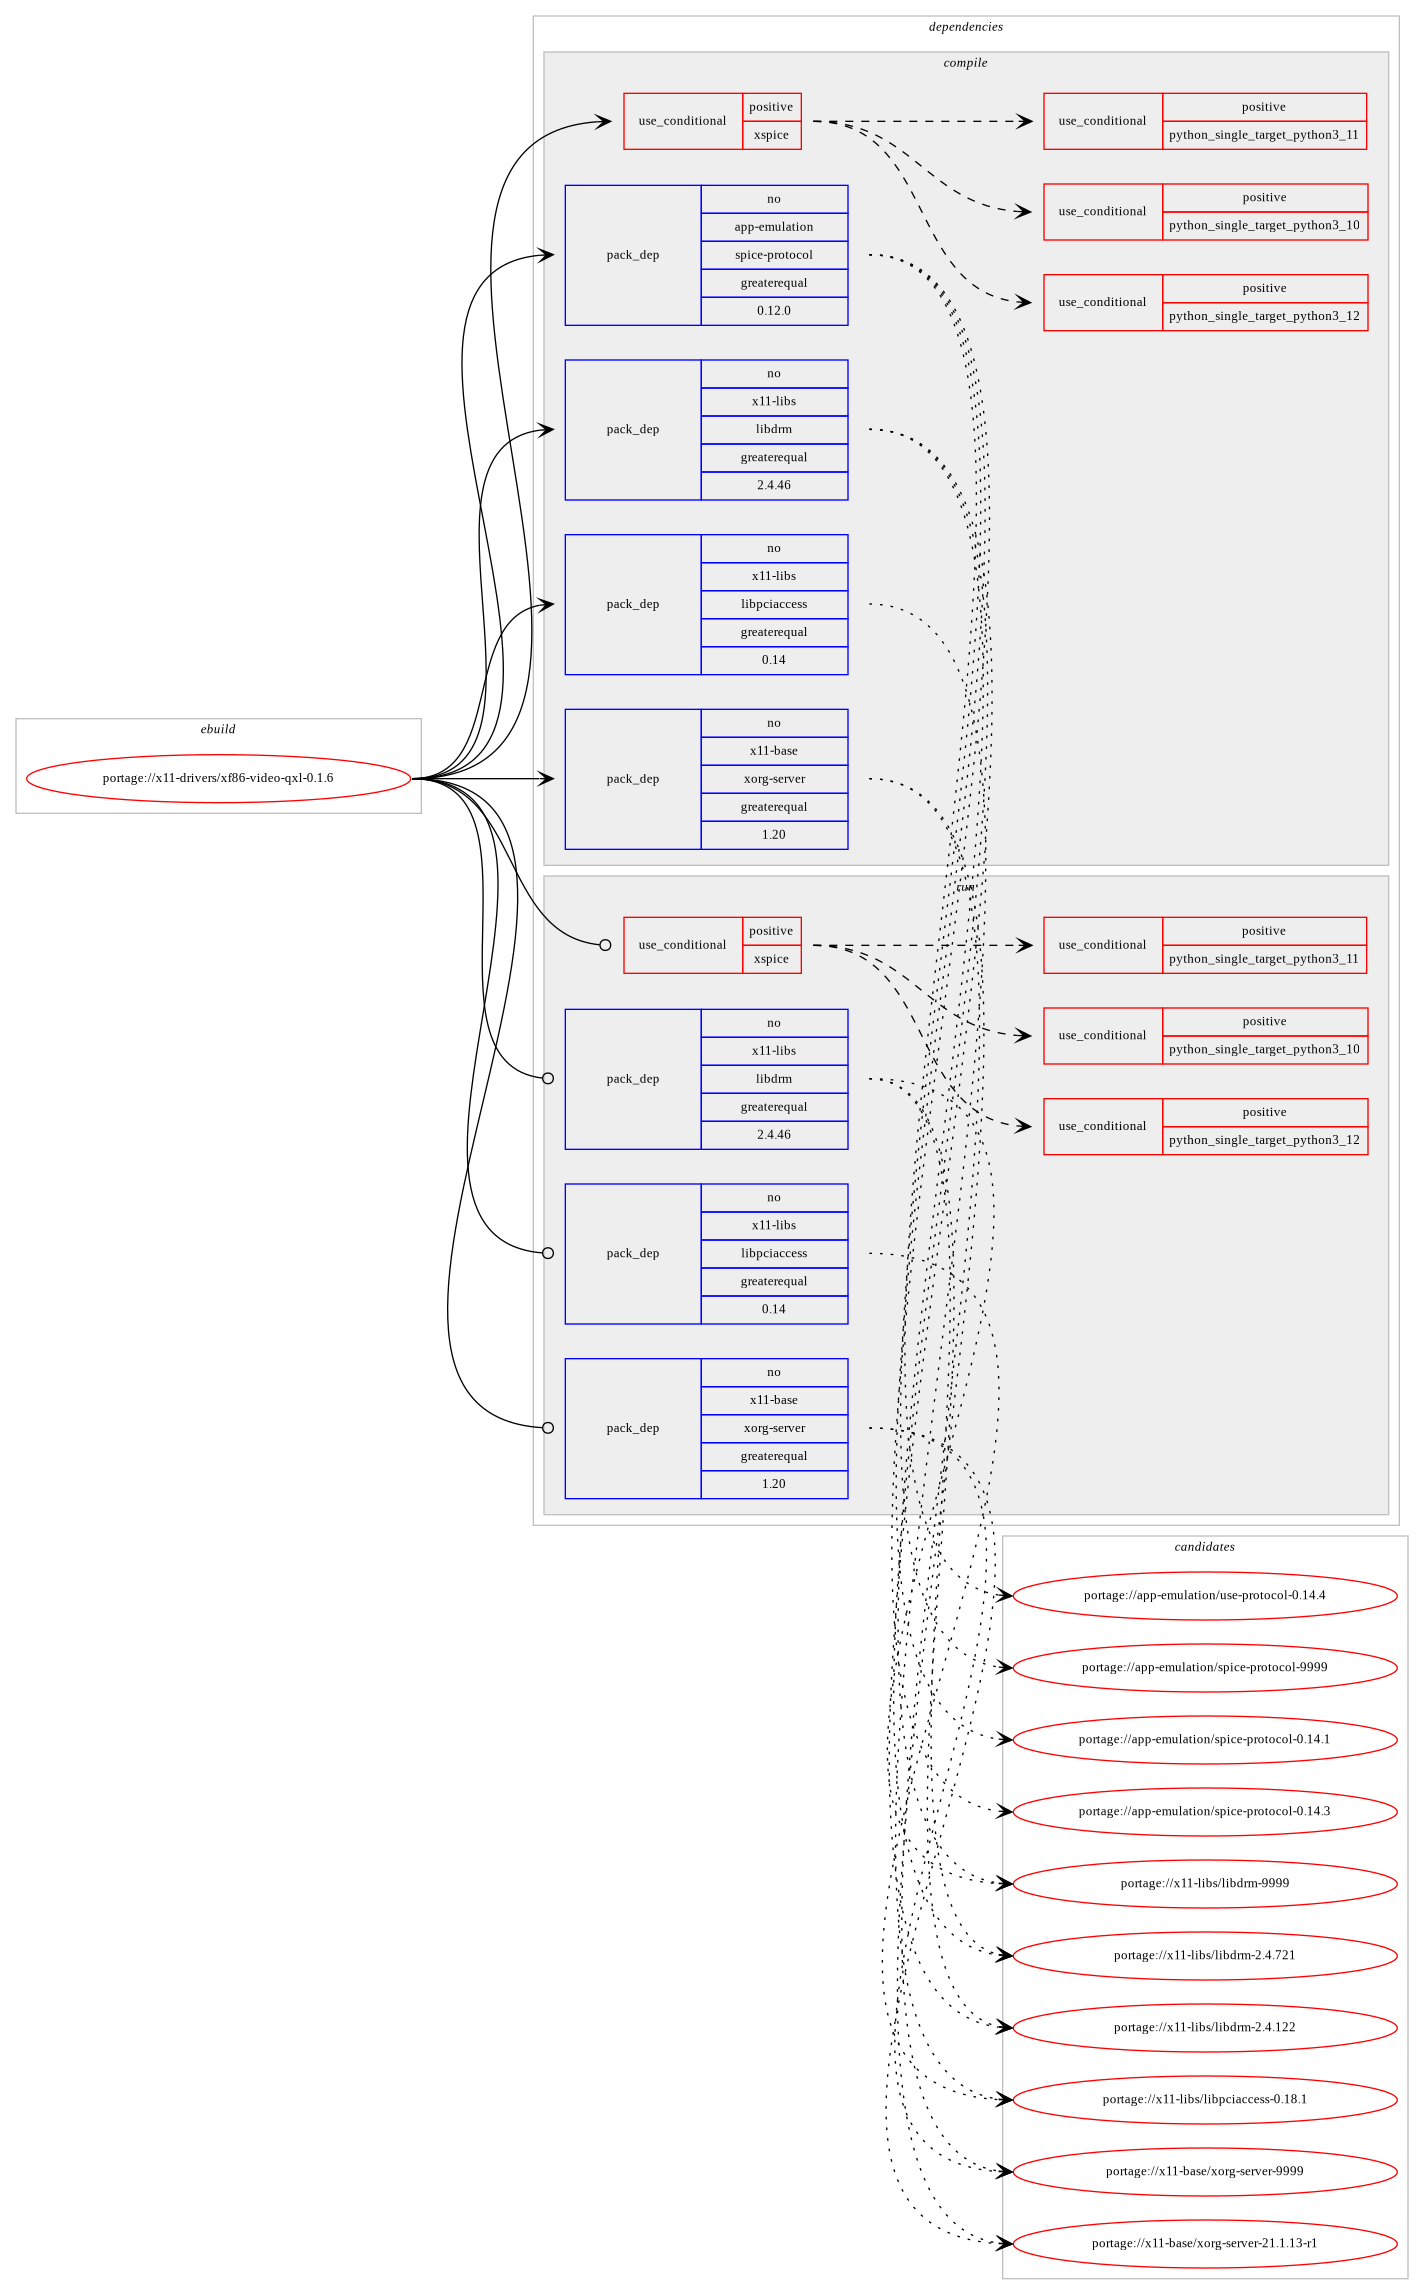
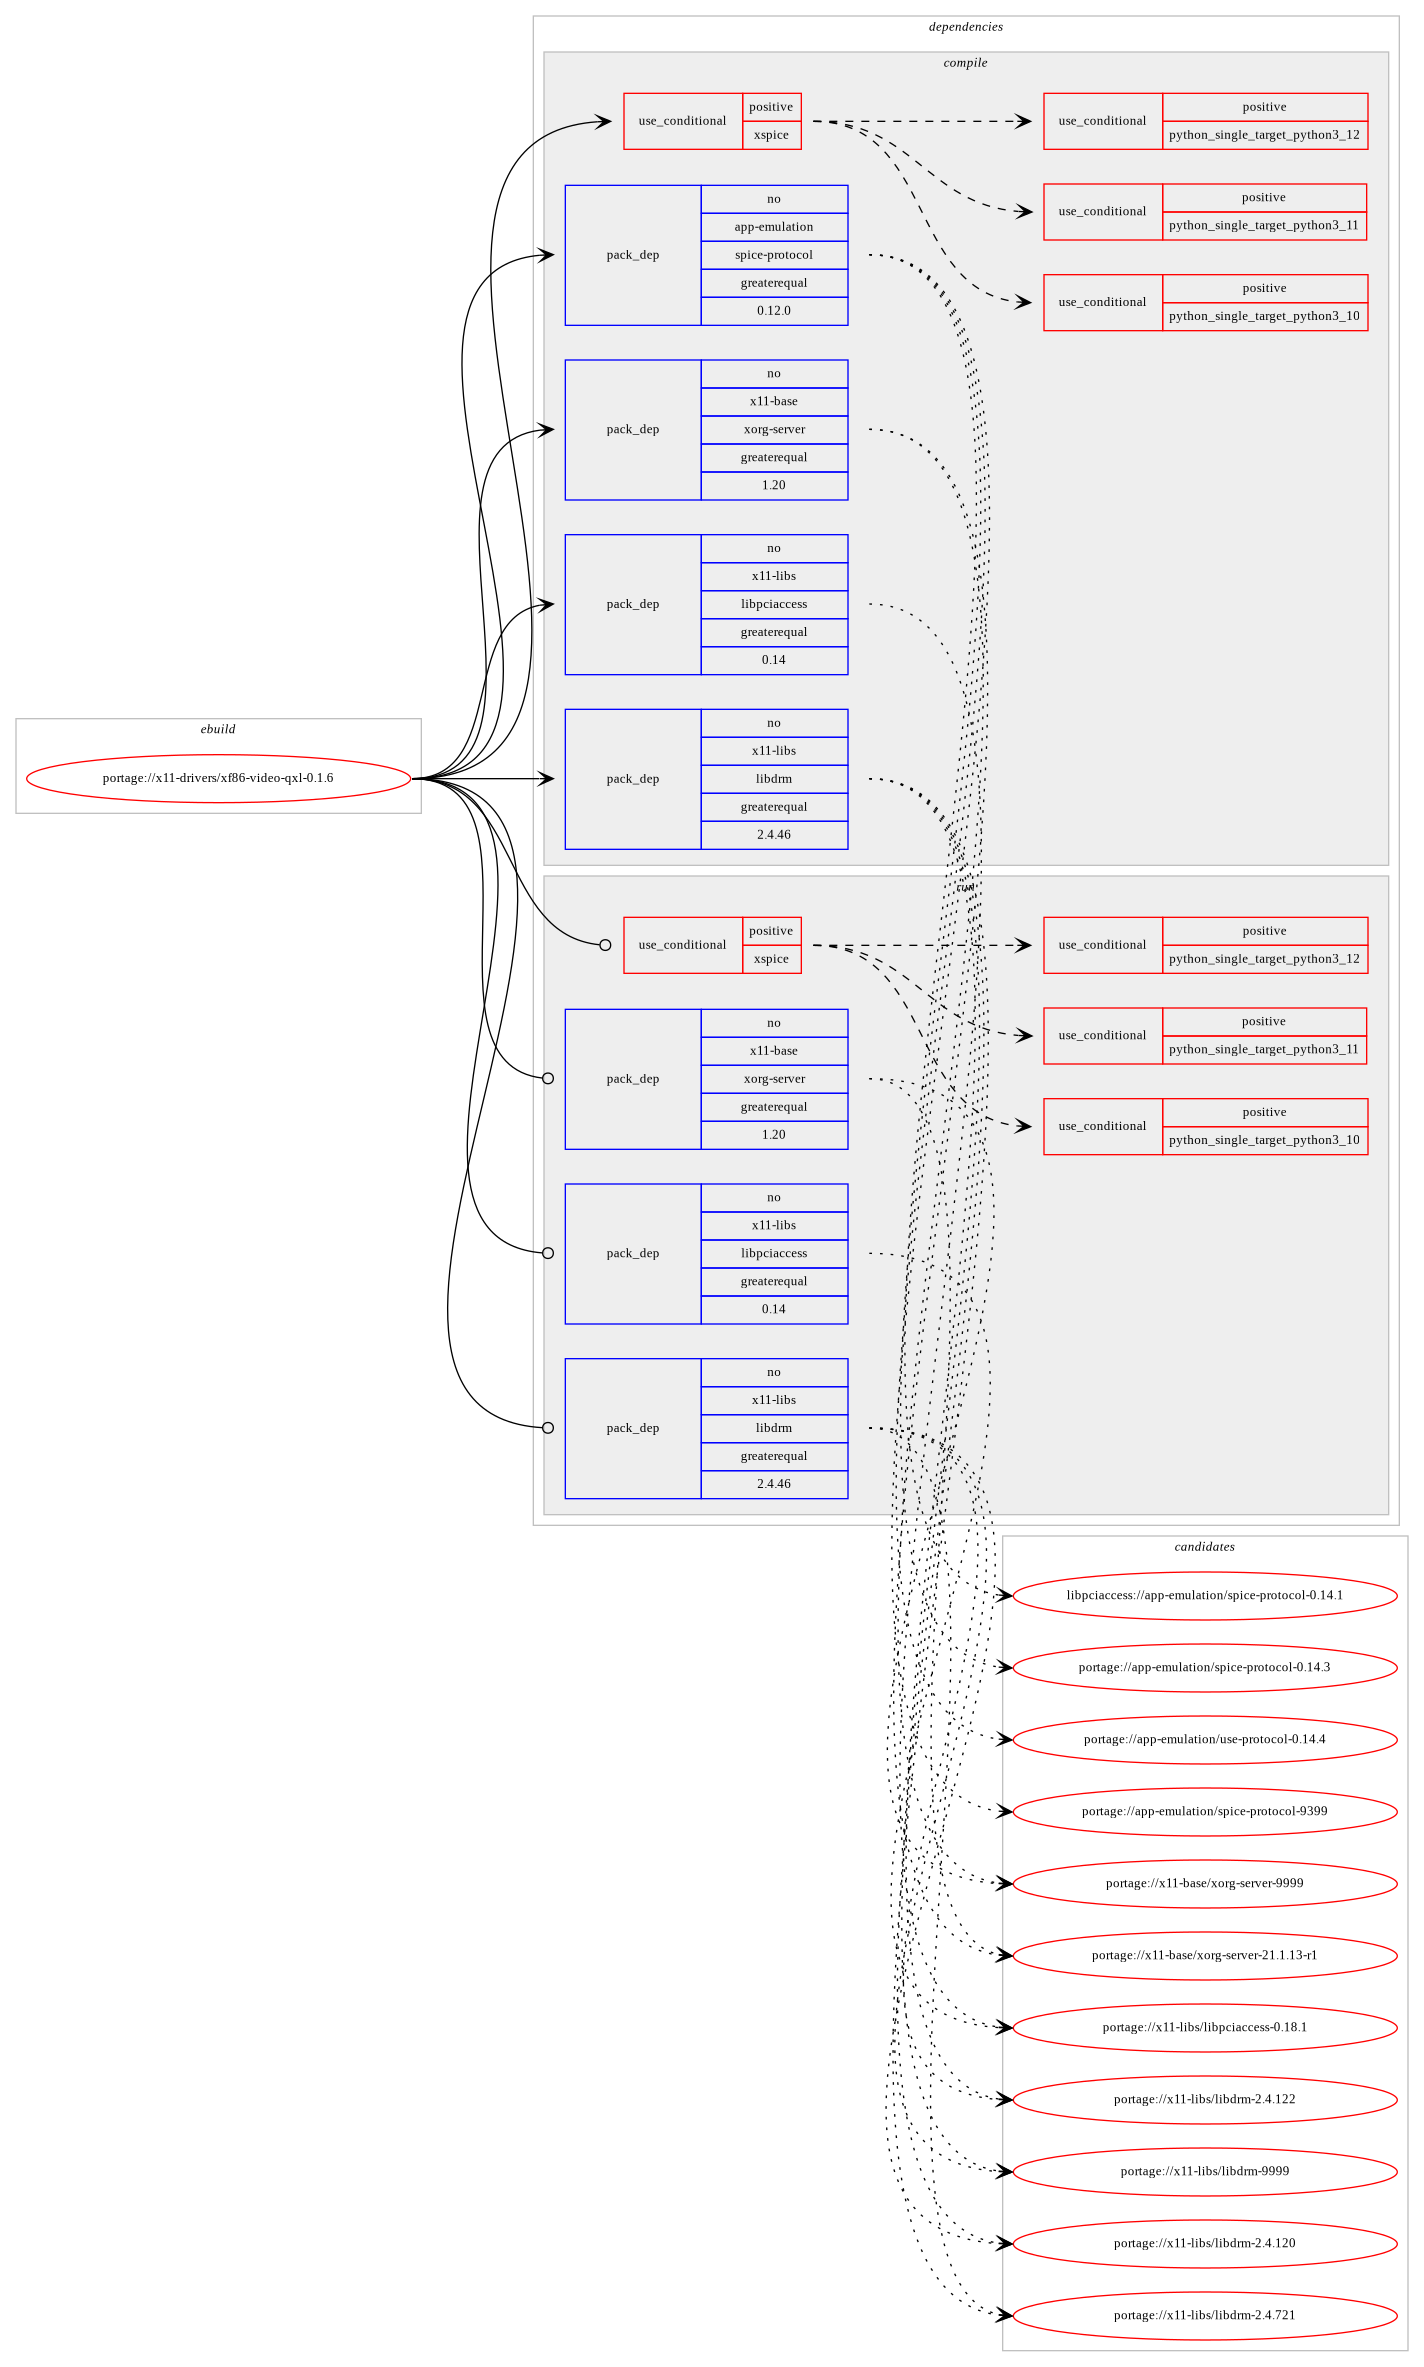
node "portage://app-emulation/spice-protocol-9999": label "portage://app-emulation/spice-protocol-9999" -> "portage://app-emulation/spice-protocol-9399"
node "portage://app-emulation/spice-protocol-0.14.1": label "portage://app-emulation/spice-protocol-0.14.1" -> "libpciaccess://app-emulation/spice-protocol-0.14.1"
node "portage://x11-libs/libdrm-2.4.120": added
